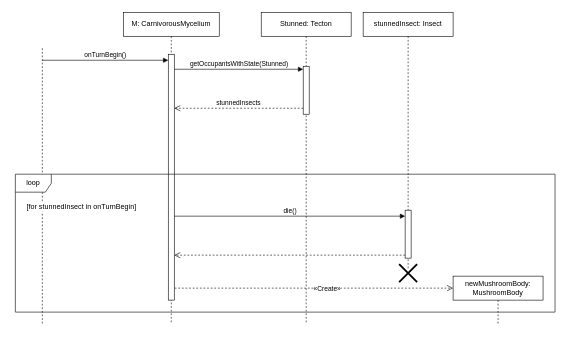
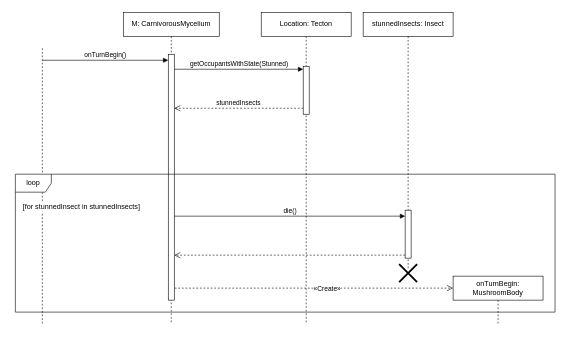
node "Stunned: Tecton": label "Stunned: Tecton" -> "Location: Tecton"
node "stunnedInsect: Insect": label "stunnedInsect: Insect" -> "stunnedInsects: Insect"
node "[for stunnedInsect in onTurnBegin]": label "[for stunnedInsect in onTurnBegin]" -> "[for stunnedInsect in stunnedInsects]"
node "newMushroomBody: MushroomBody": label "newMushroomBody: MushroomBody" -> "onTurnBegin: MushroomBody"
